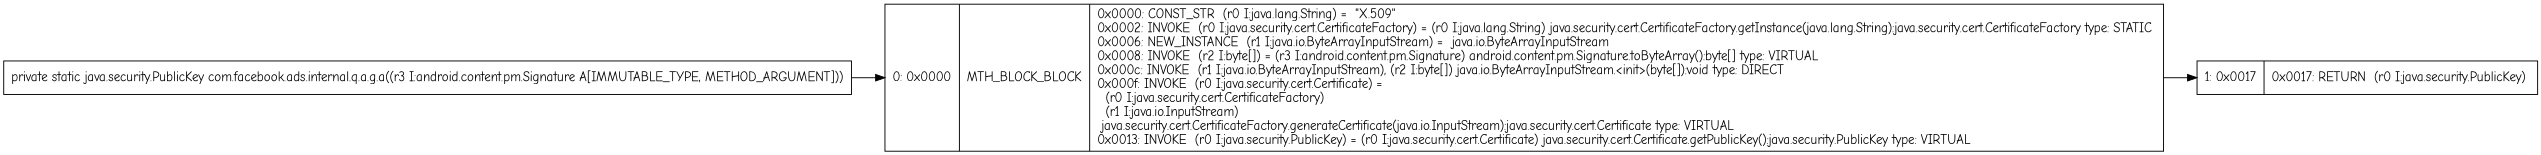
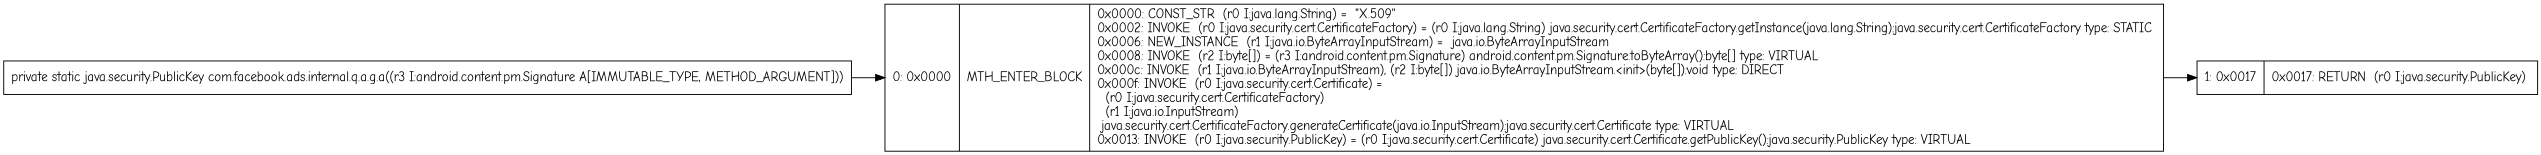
node "0: 0x0000": text "MTH_BLOCK_BLOCK" -> "MTH_ENTER_BLOCK"
